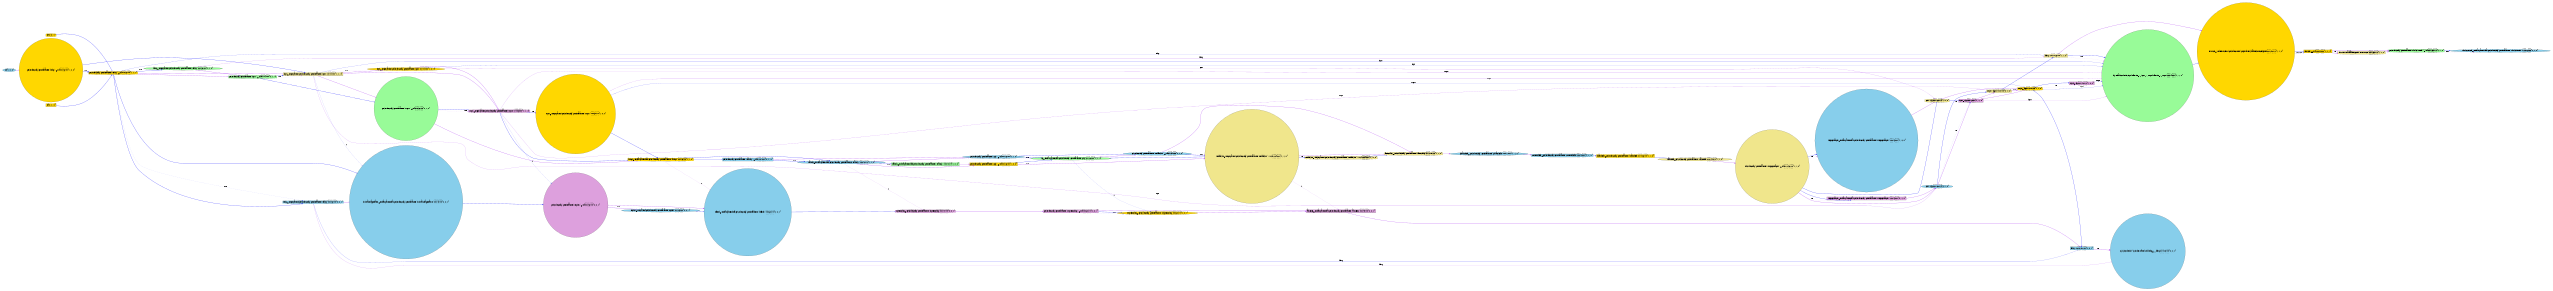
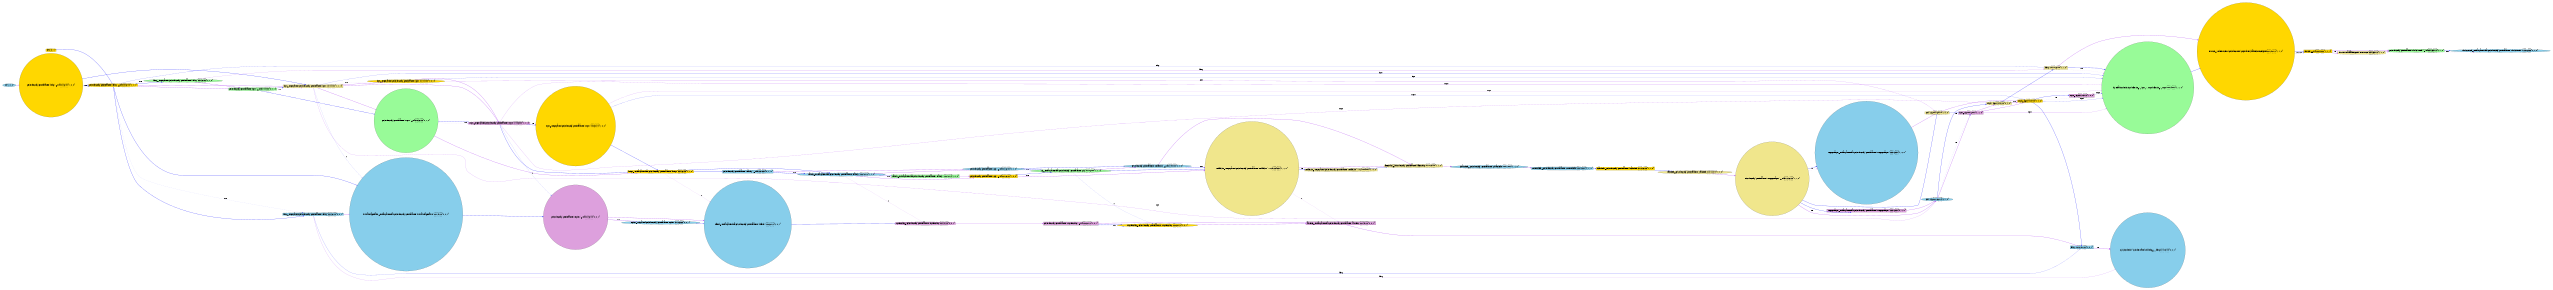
node "init['0', '1', '0']": removed
